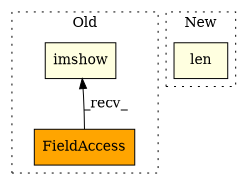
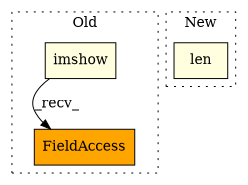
edge "FieldAccess" -> "imshow": reversed
